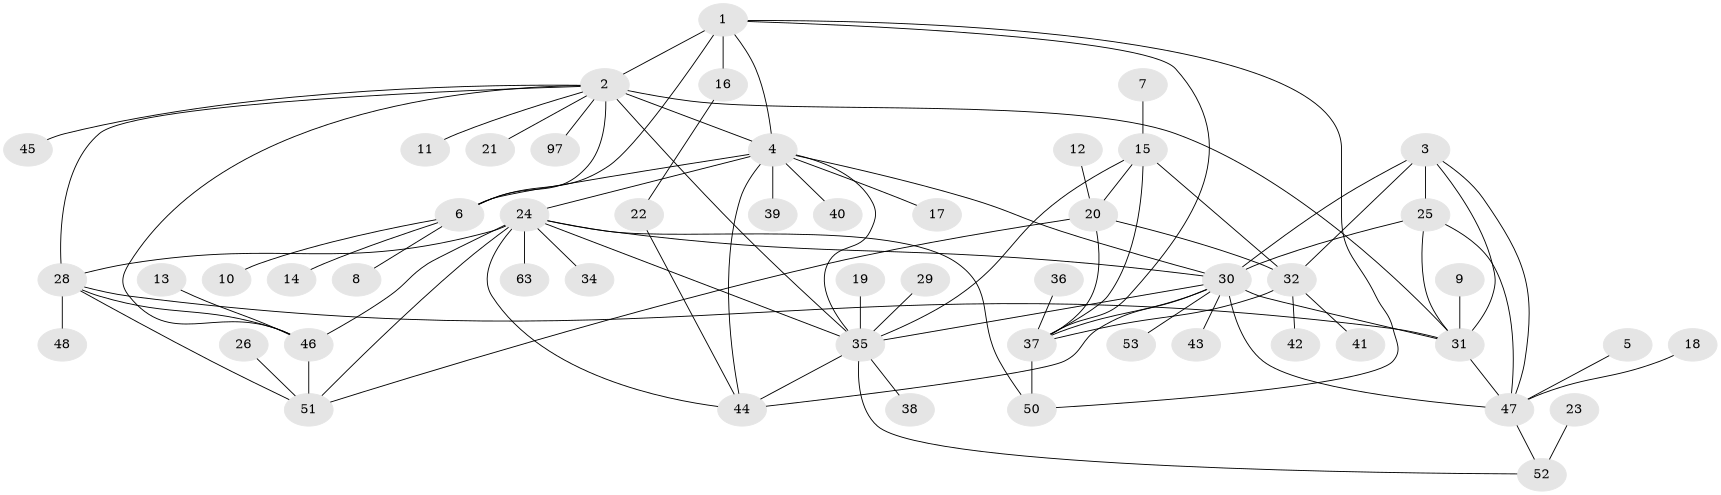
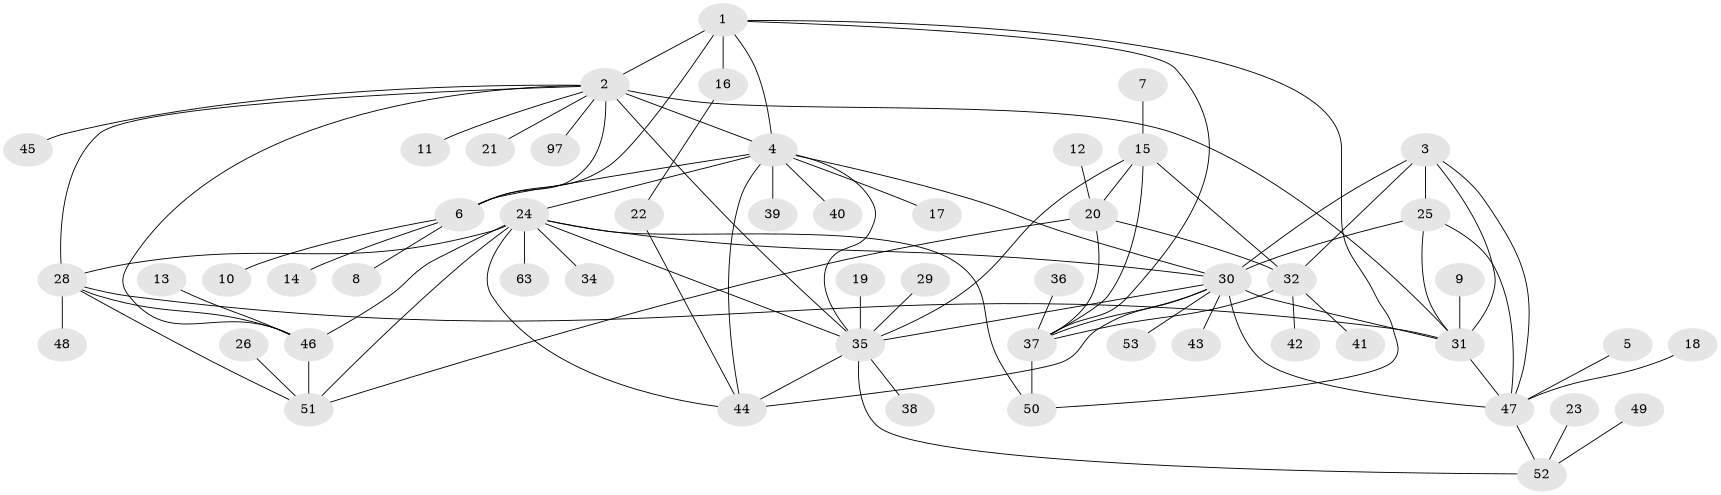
node "49": added
